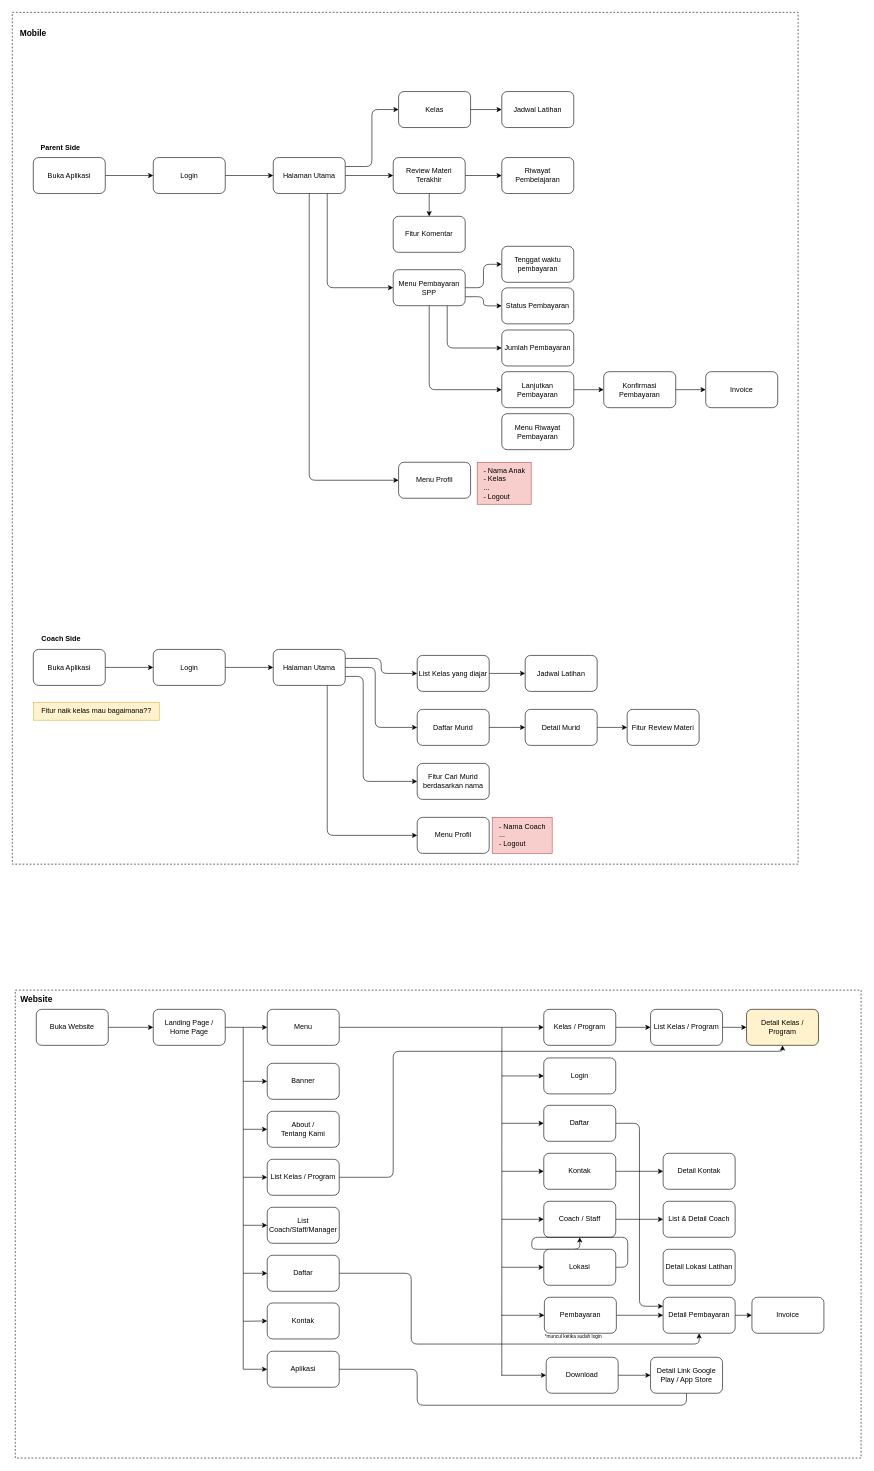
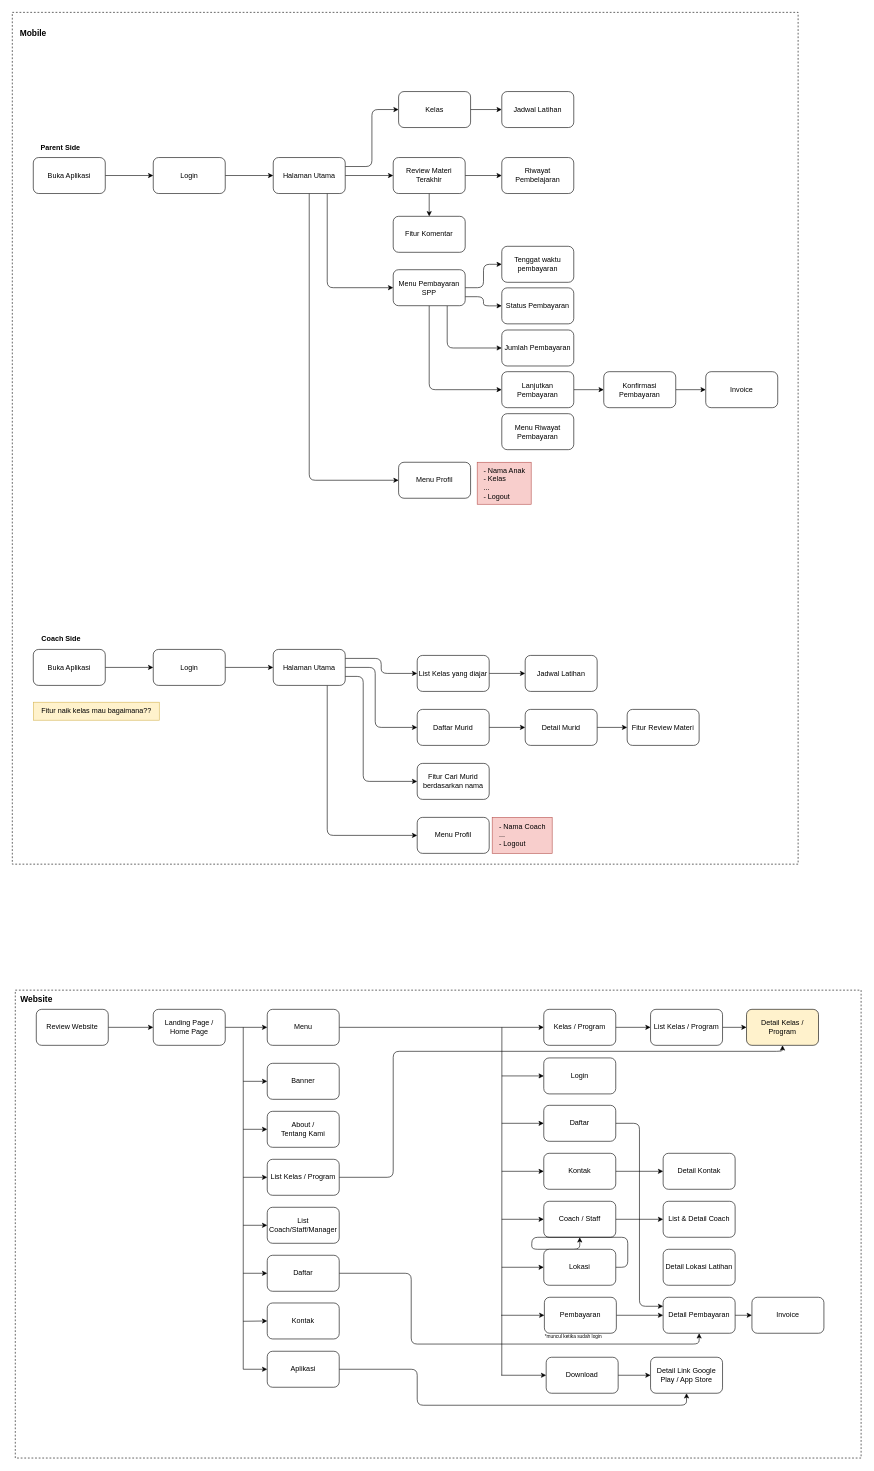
node "Buka Website": label "Buka Website" -> "Review Website"
edge "Aplikasi" -- "Detail Link Google Play / App Store": arrowhead none -> classic
